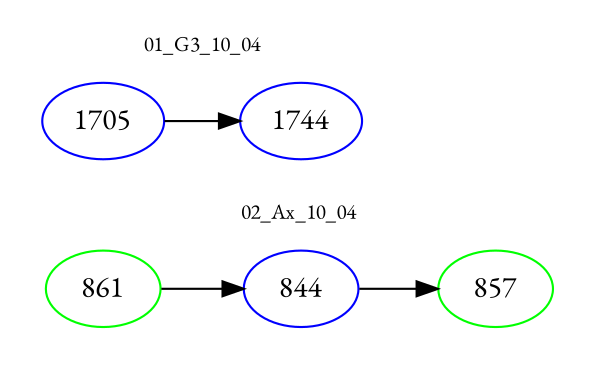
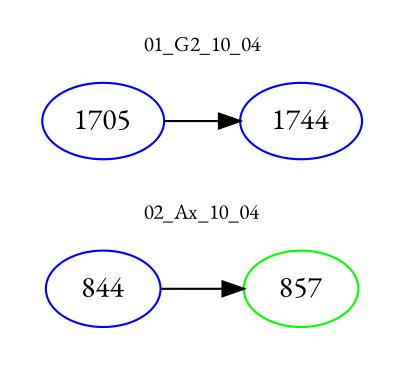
cluster "01_G3_10_04": label "01_G3_10_04" -> "01_G2_10_04"
node "861": removed
